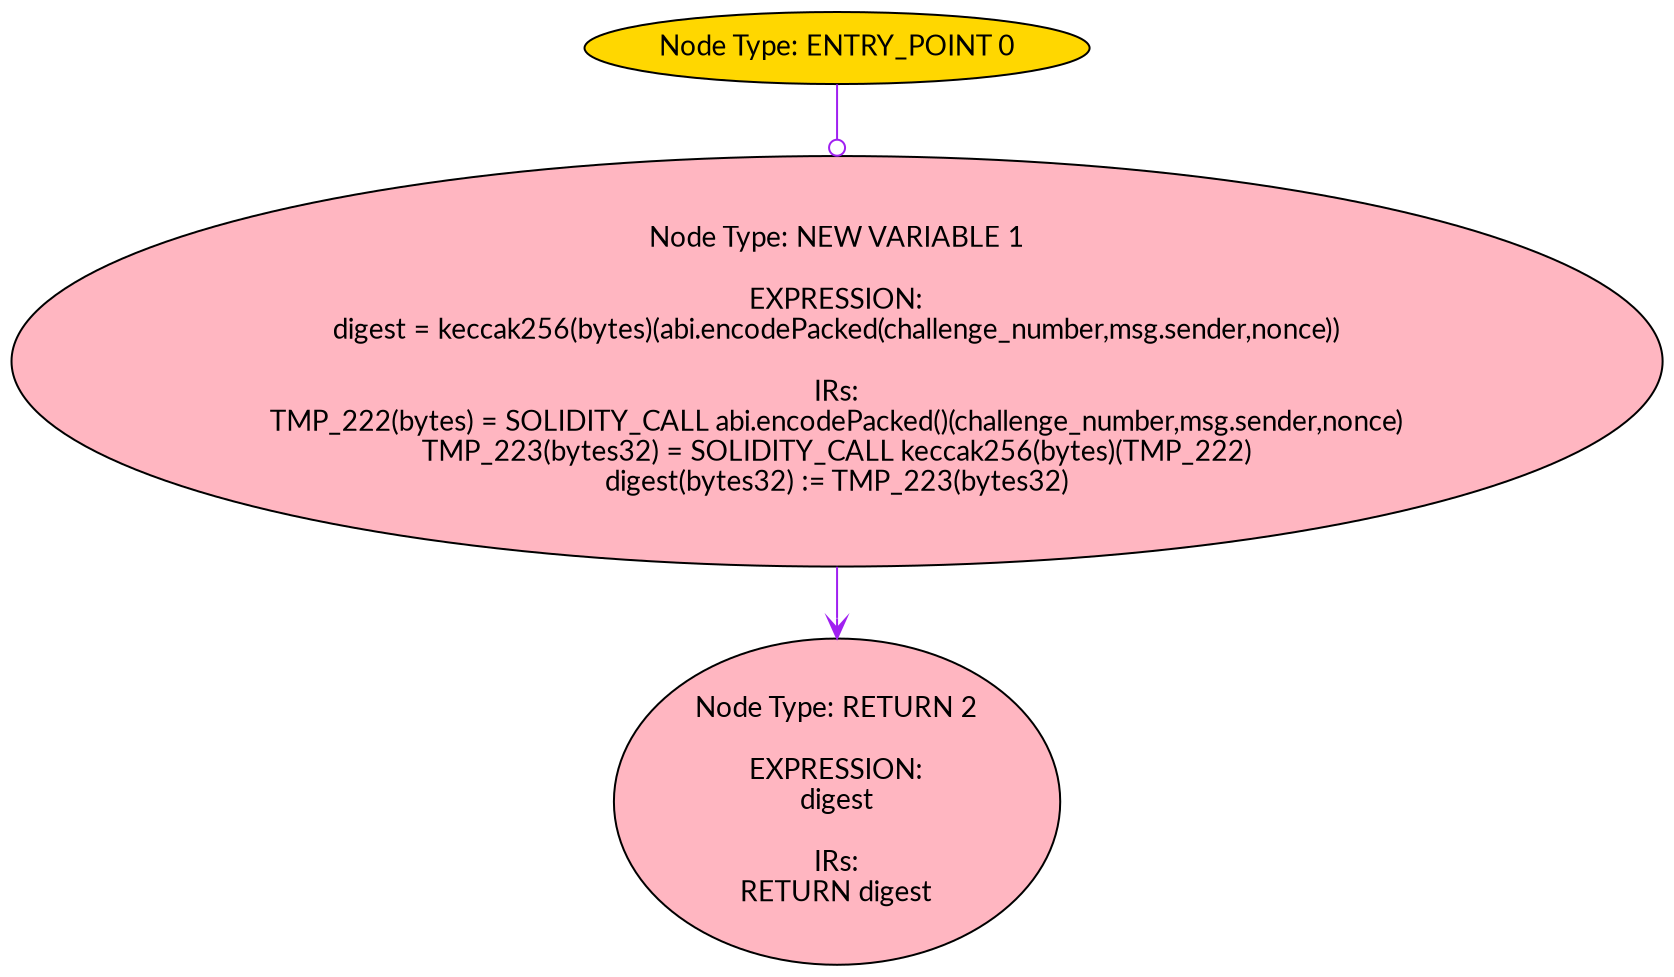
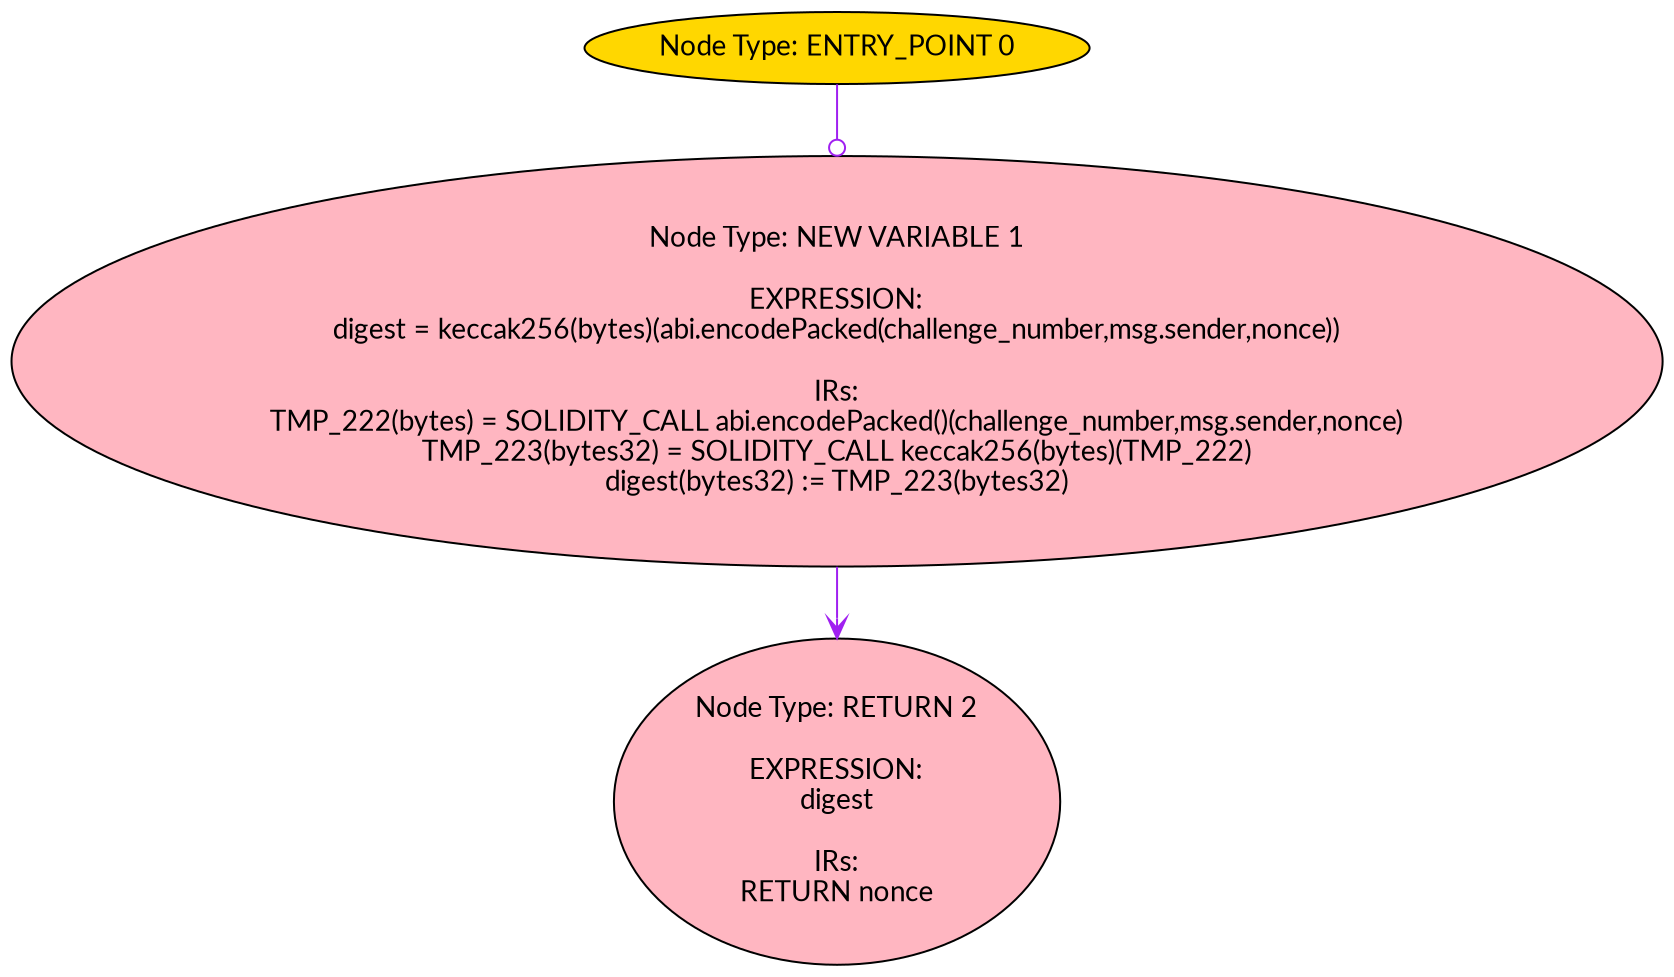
node "Node Type: RETURN 2 EXPRESSION: digest IRs: RETURN digest": label "Node Type: RETURN 2 EXPRESSION: digest IRs: RETURN digest" -> "Node Type: RETURN 2 EXPRESSION: digest IRs: RETURN nonce"
